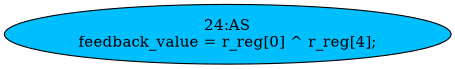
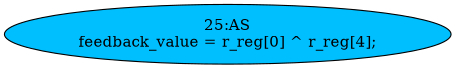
node "24:AS feedback_value = r_reg[0] ^ r_reg[4];": label "24:AS feedback_value = r_reg[0] ^ r_reg[4];" -> "25:AS feedback_value = r_reg[0] ^ r_reg[4];"
